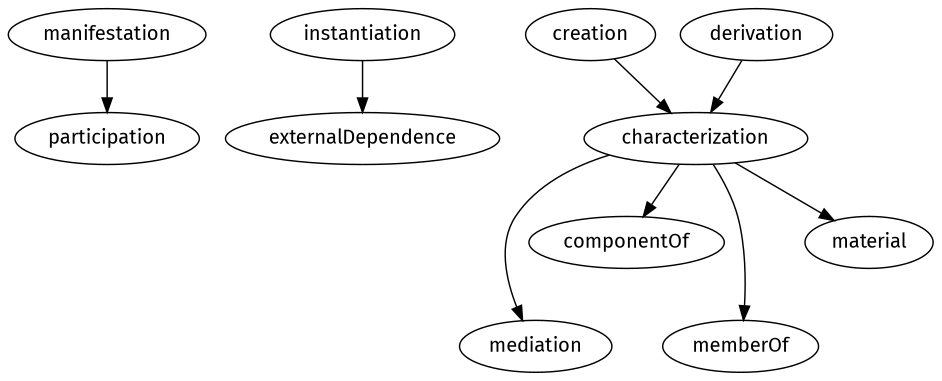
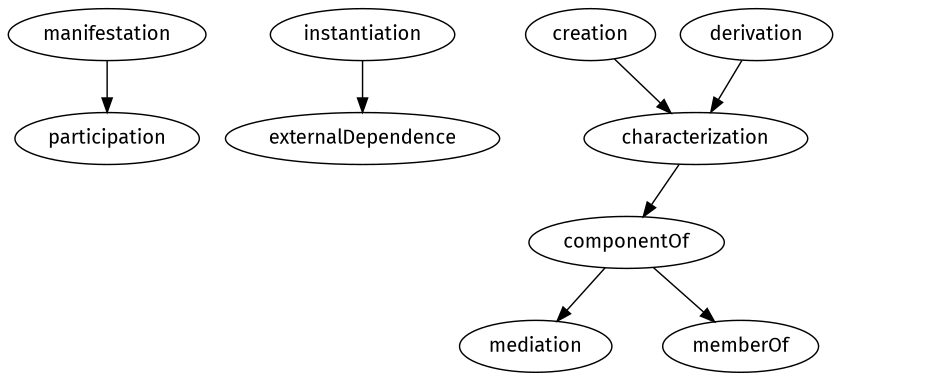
edge "characterization" -> "mediation": now "componentOf" -> "mediation"
edge "characterization" -> "memberOf": now "componentOf" -> "memberOf"
node "material": removed
